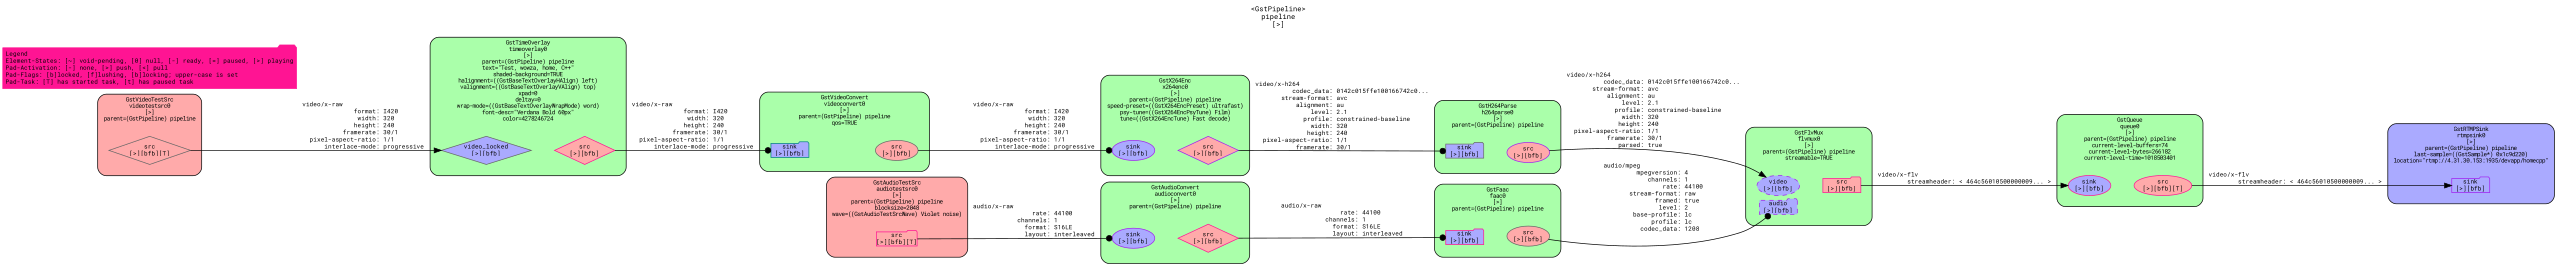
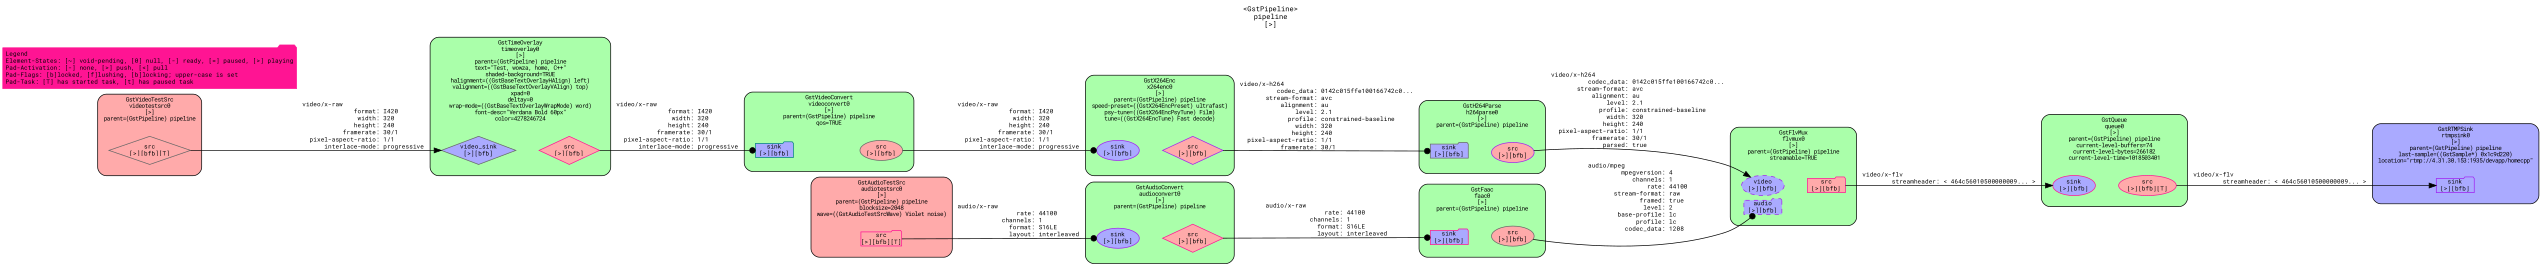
node "video_locked [>][bfb]": label "video_locked [>][bfb]" -> "video_sink [>][bfb]"
